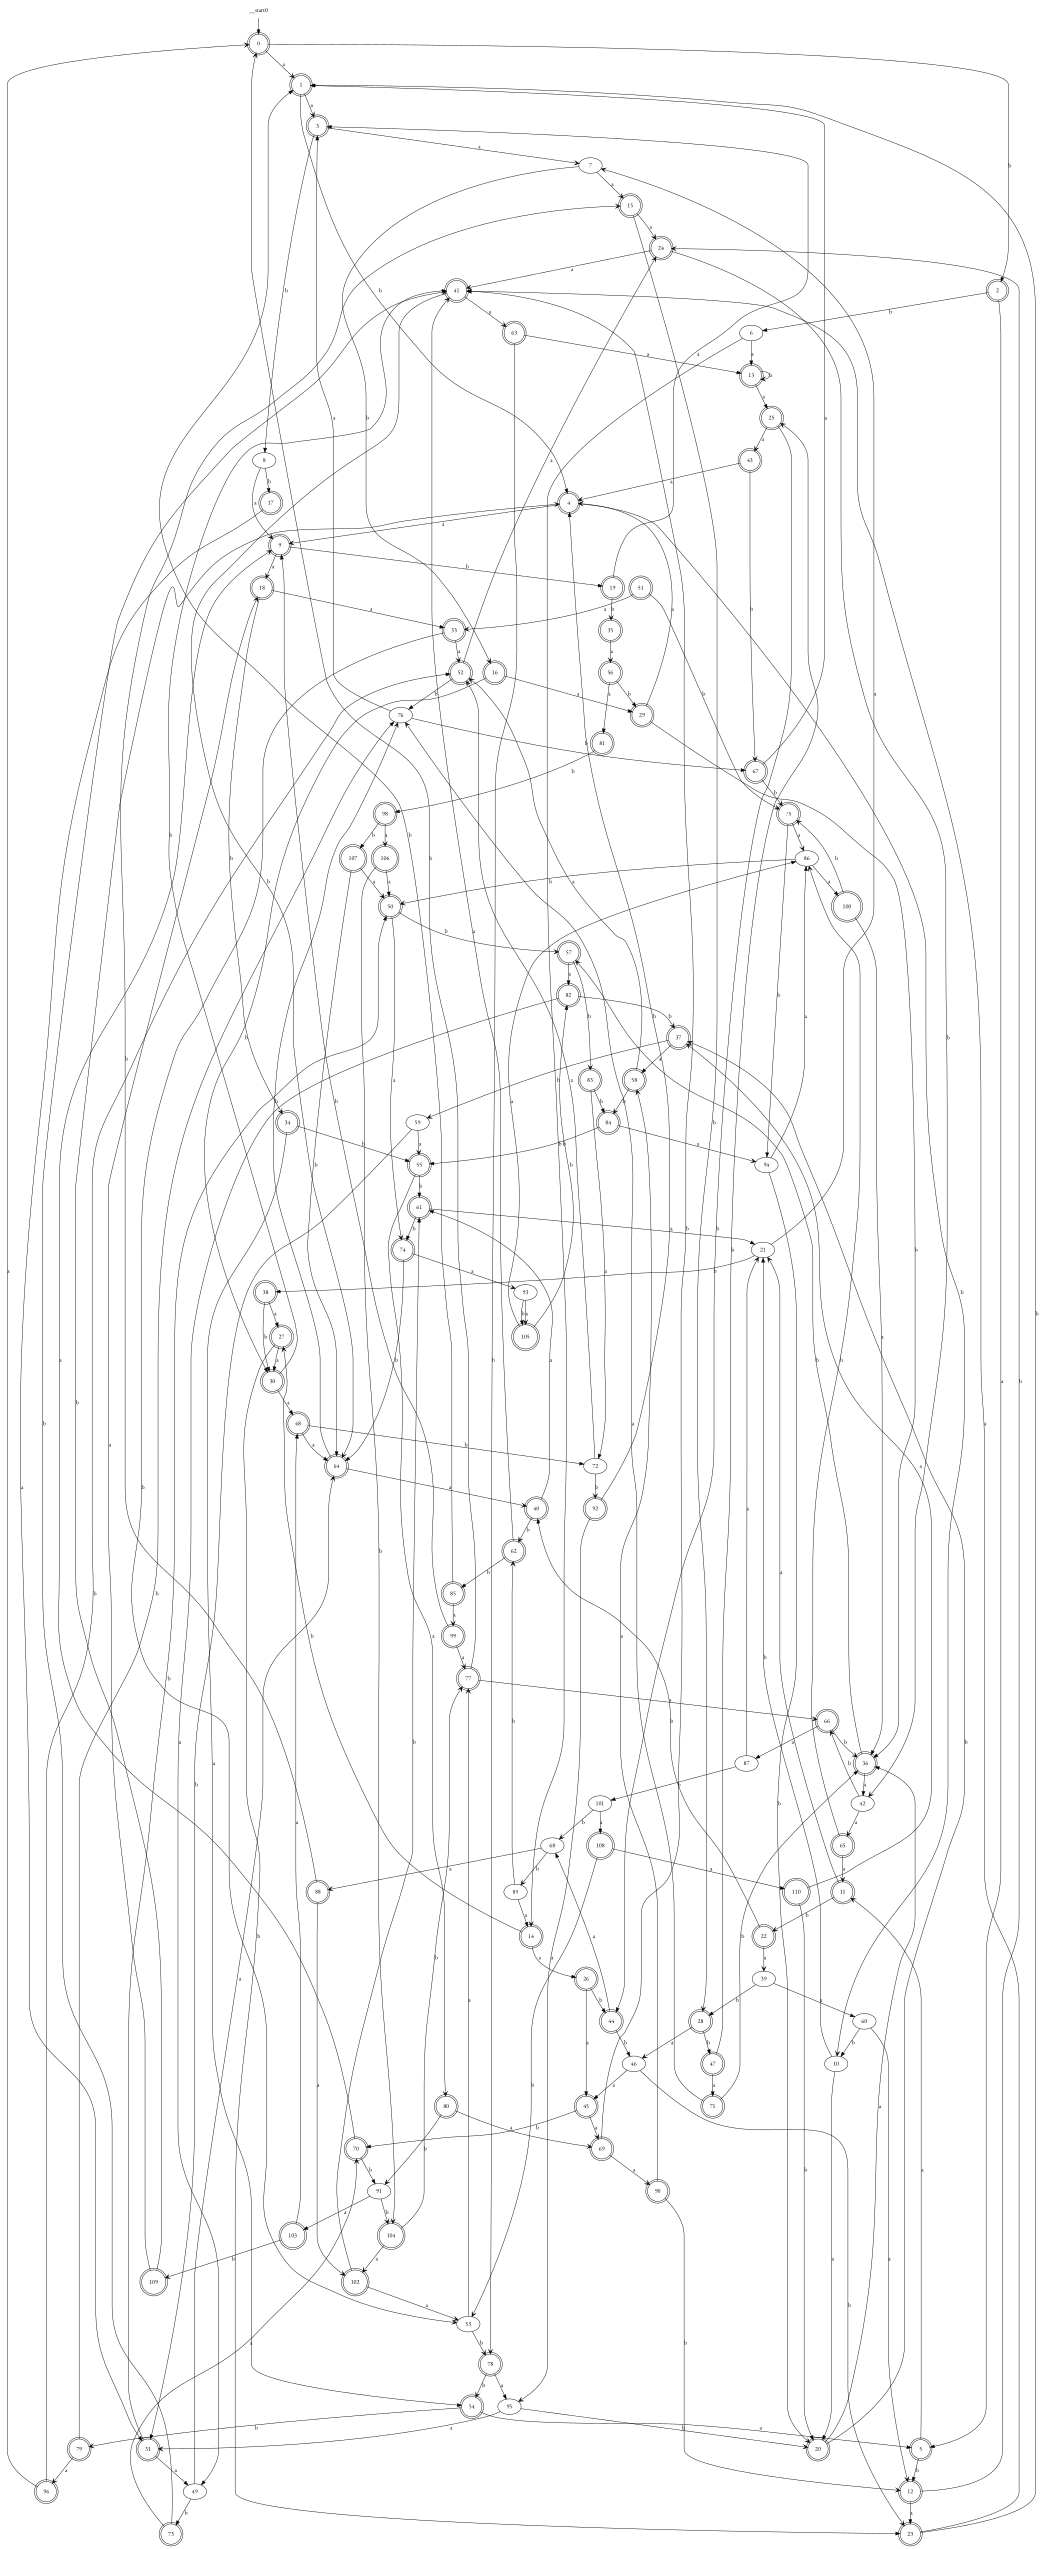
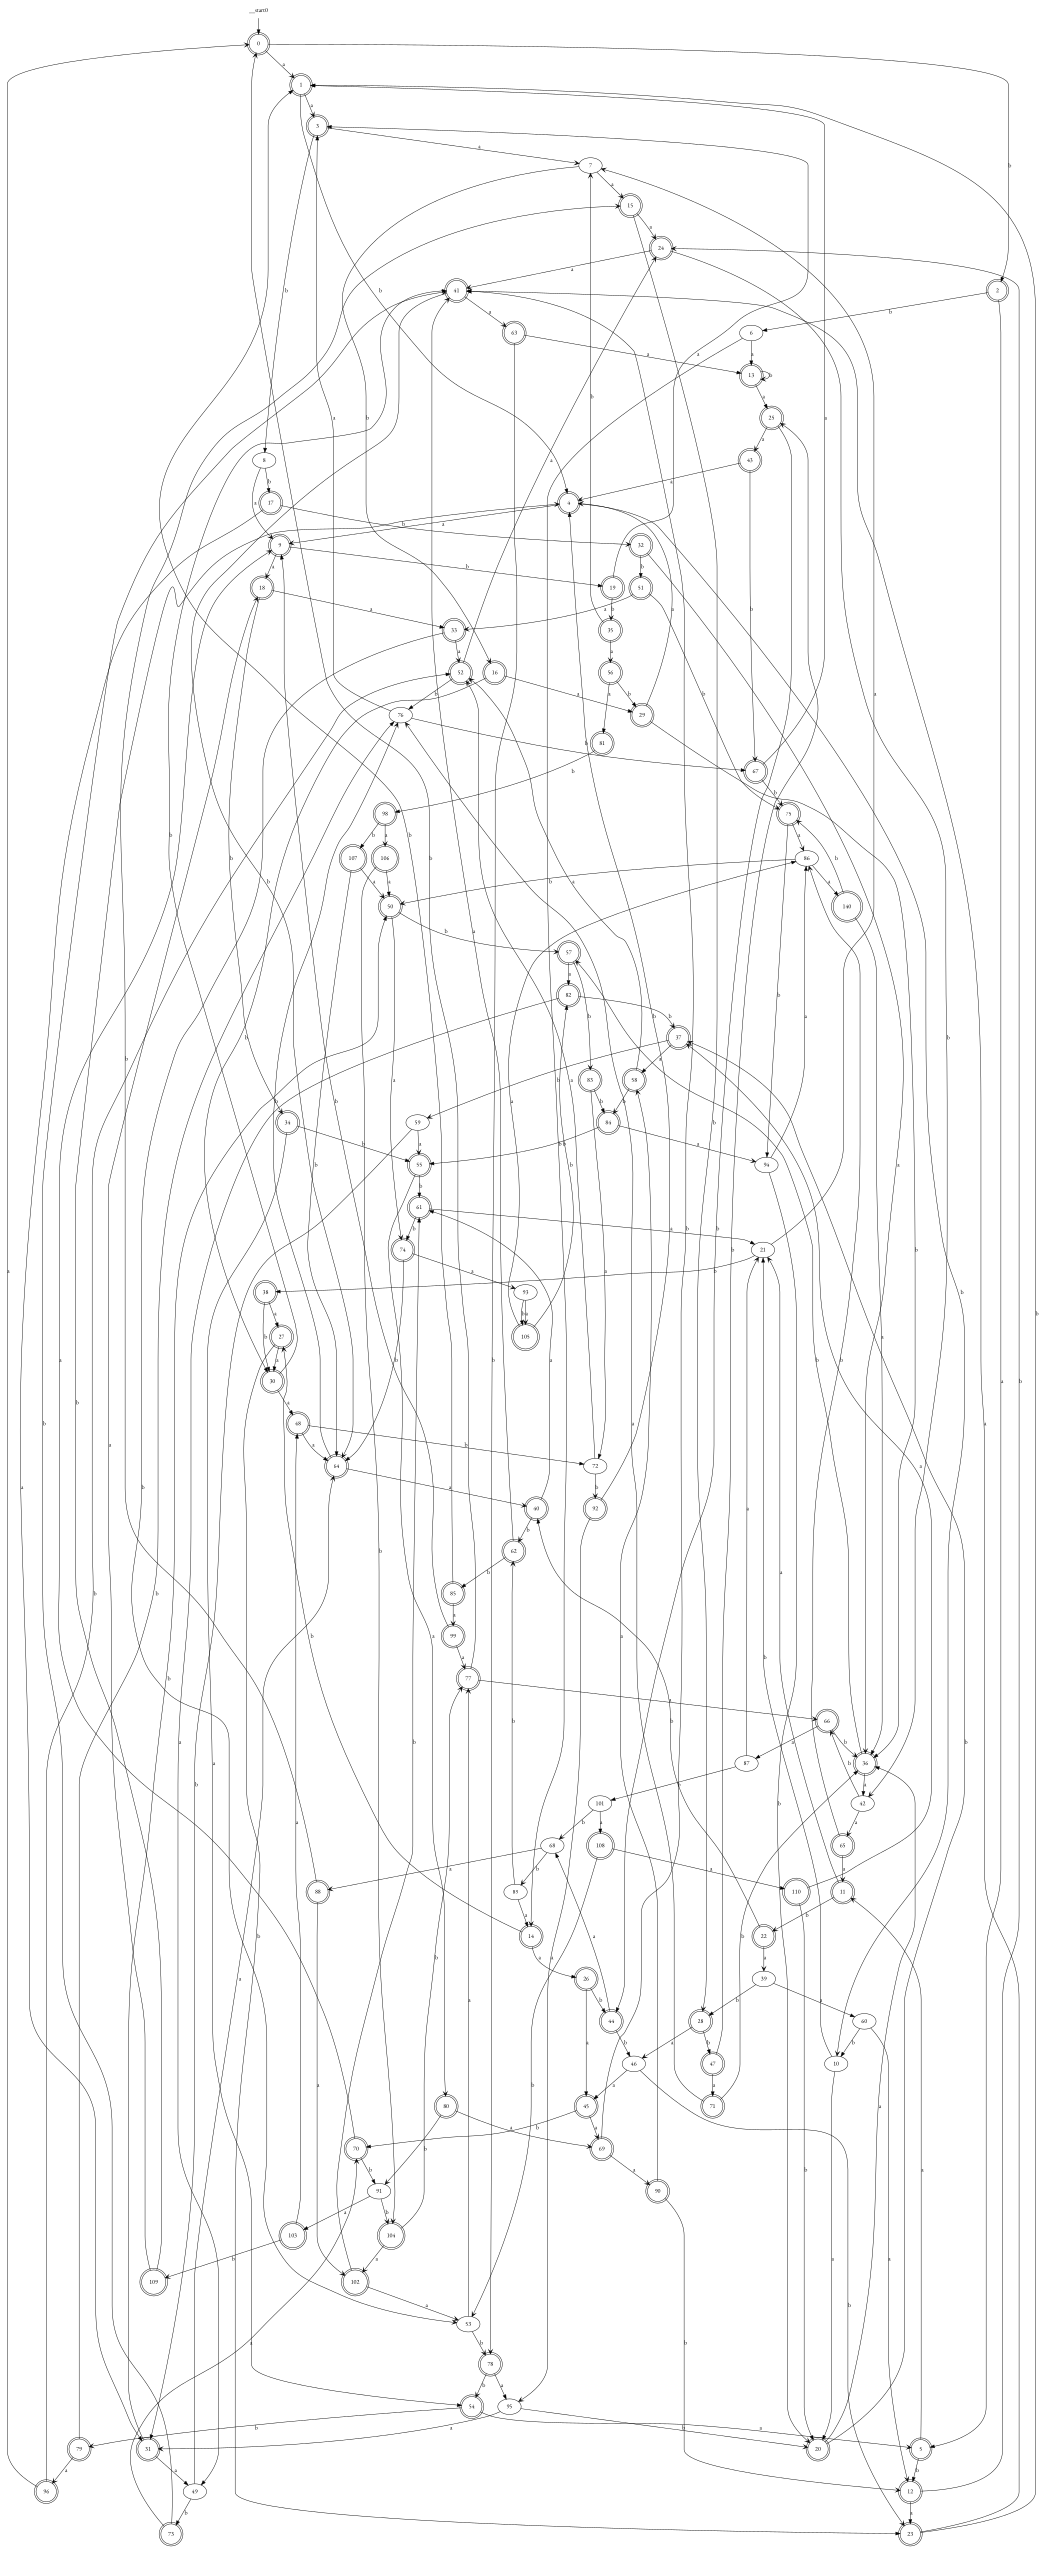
edge "35" -> "7": added, label "b"
node "32": added
node "100": label "100" -> "140"
edge "54" -> "5": arrowhead normal -> vee
